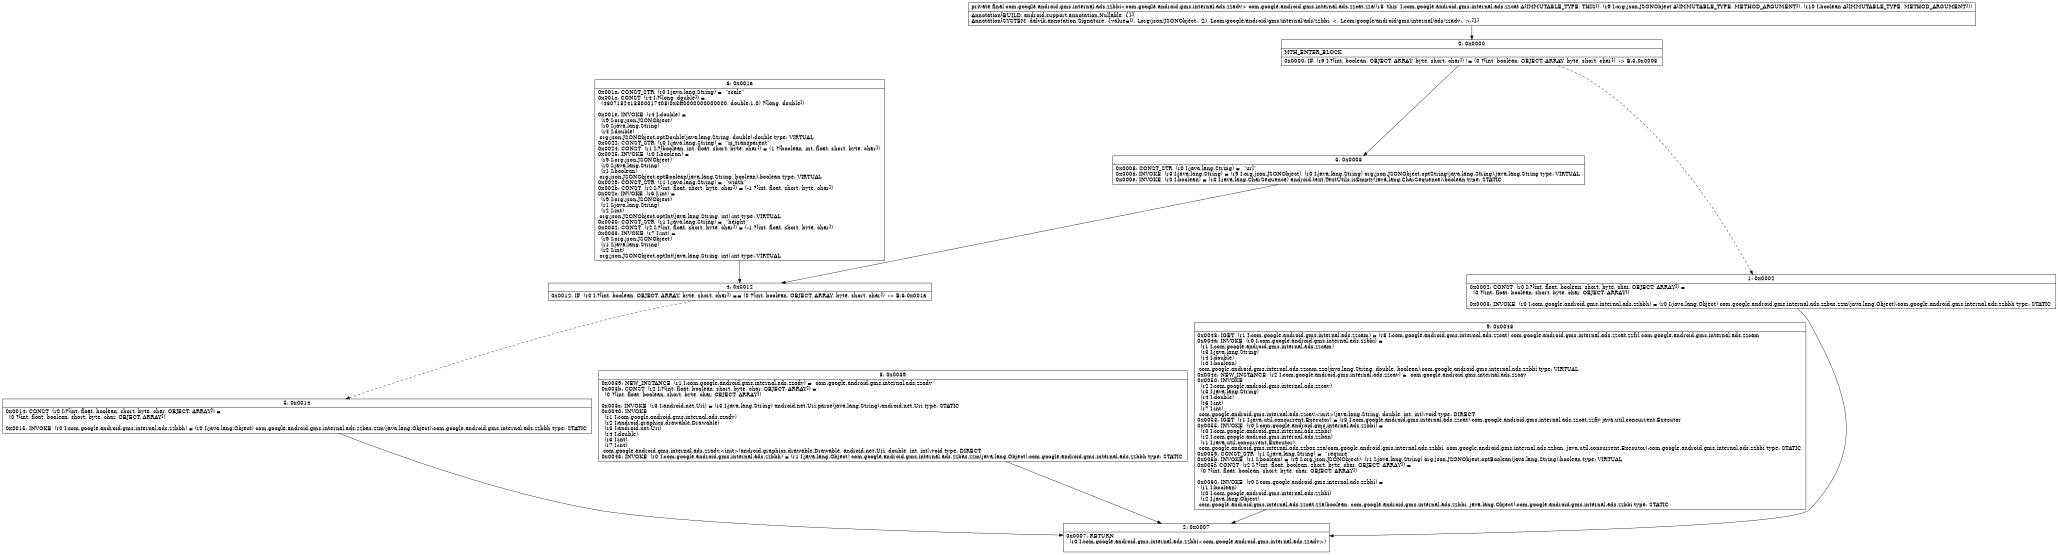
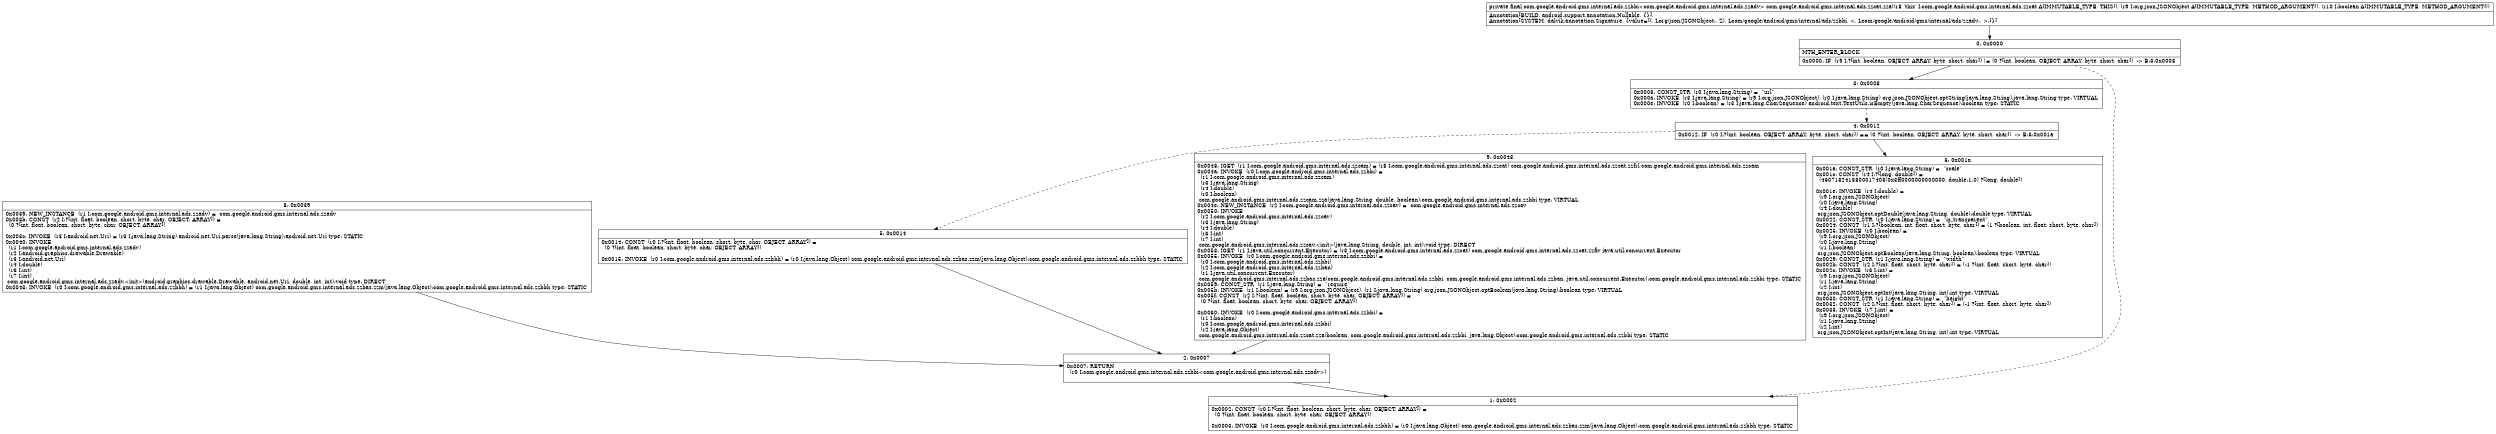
edge "3: 0x0008" -> "4: 0x0012": style solid -> dashed
edge "6: 0x001a" -> "4: 0x0012": reversed
edge "1: 0x0002" -> "2: 0x0007": reversed
